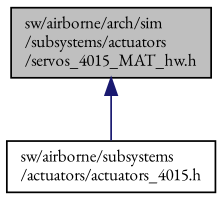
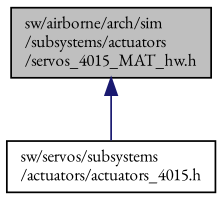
node "sw/airborne/subsystems /actuators/actuators_4015.h": label "sw/airborne/subsystems /actuators/actuators_4015.h" -> "sw/servos/subsystems /actuators/actuators_4015.h"
